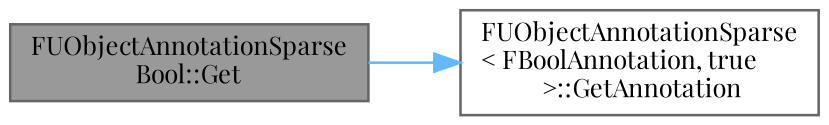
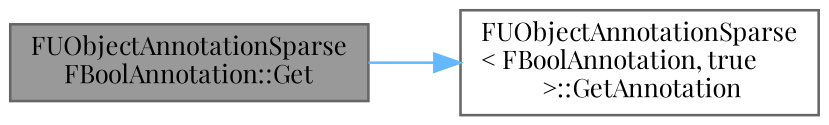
node "FUObjectAnnotationSparse Bool::Get": label "FUObjectAnnotationSparse Bool::Get" -> "FUObjectAnnotationSparse FBoolAnnotation::Get"
